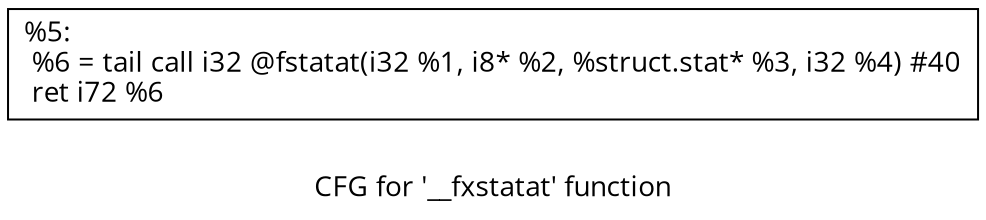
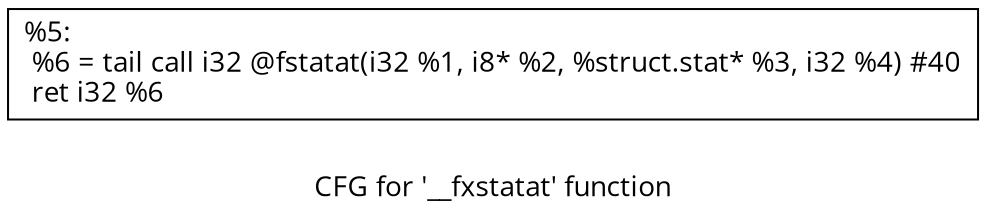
node "%5:": text "ret i72 %6" -> "ret i32 %6"
